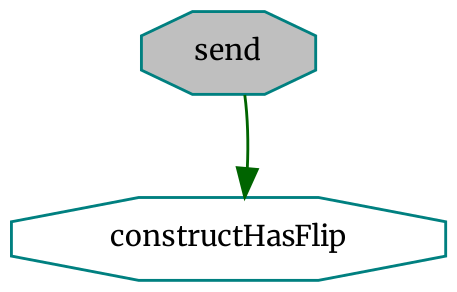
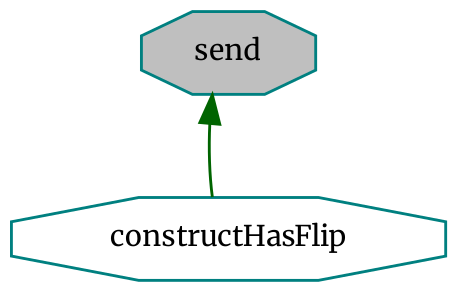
edge "send" -> "constructHasFlip": reversed
